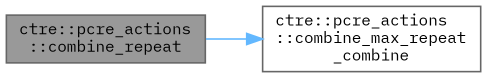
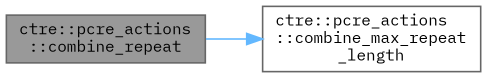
node "ctre::pcre_actions ::combine_max_repeat _combine": label "ctre::pcre_actions ::combine_max_repeat _combine" -> "ctre::pcre_actions ::combine_max_repeat _length"
